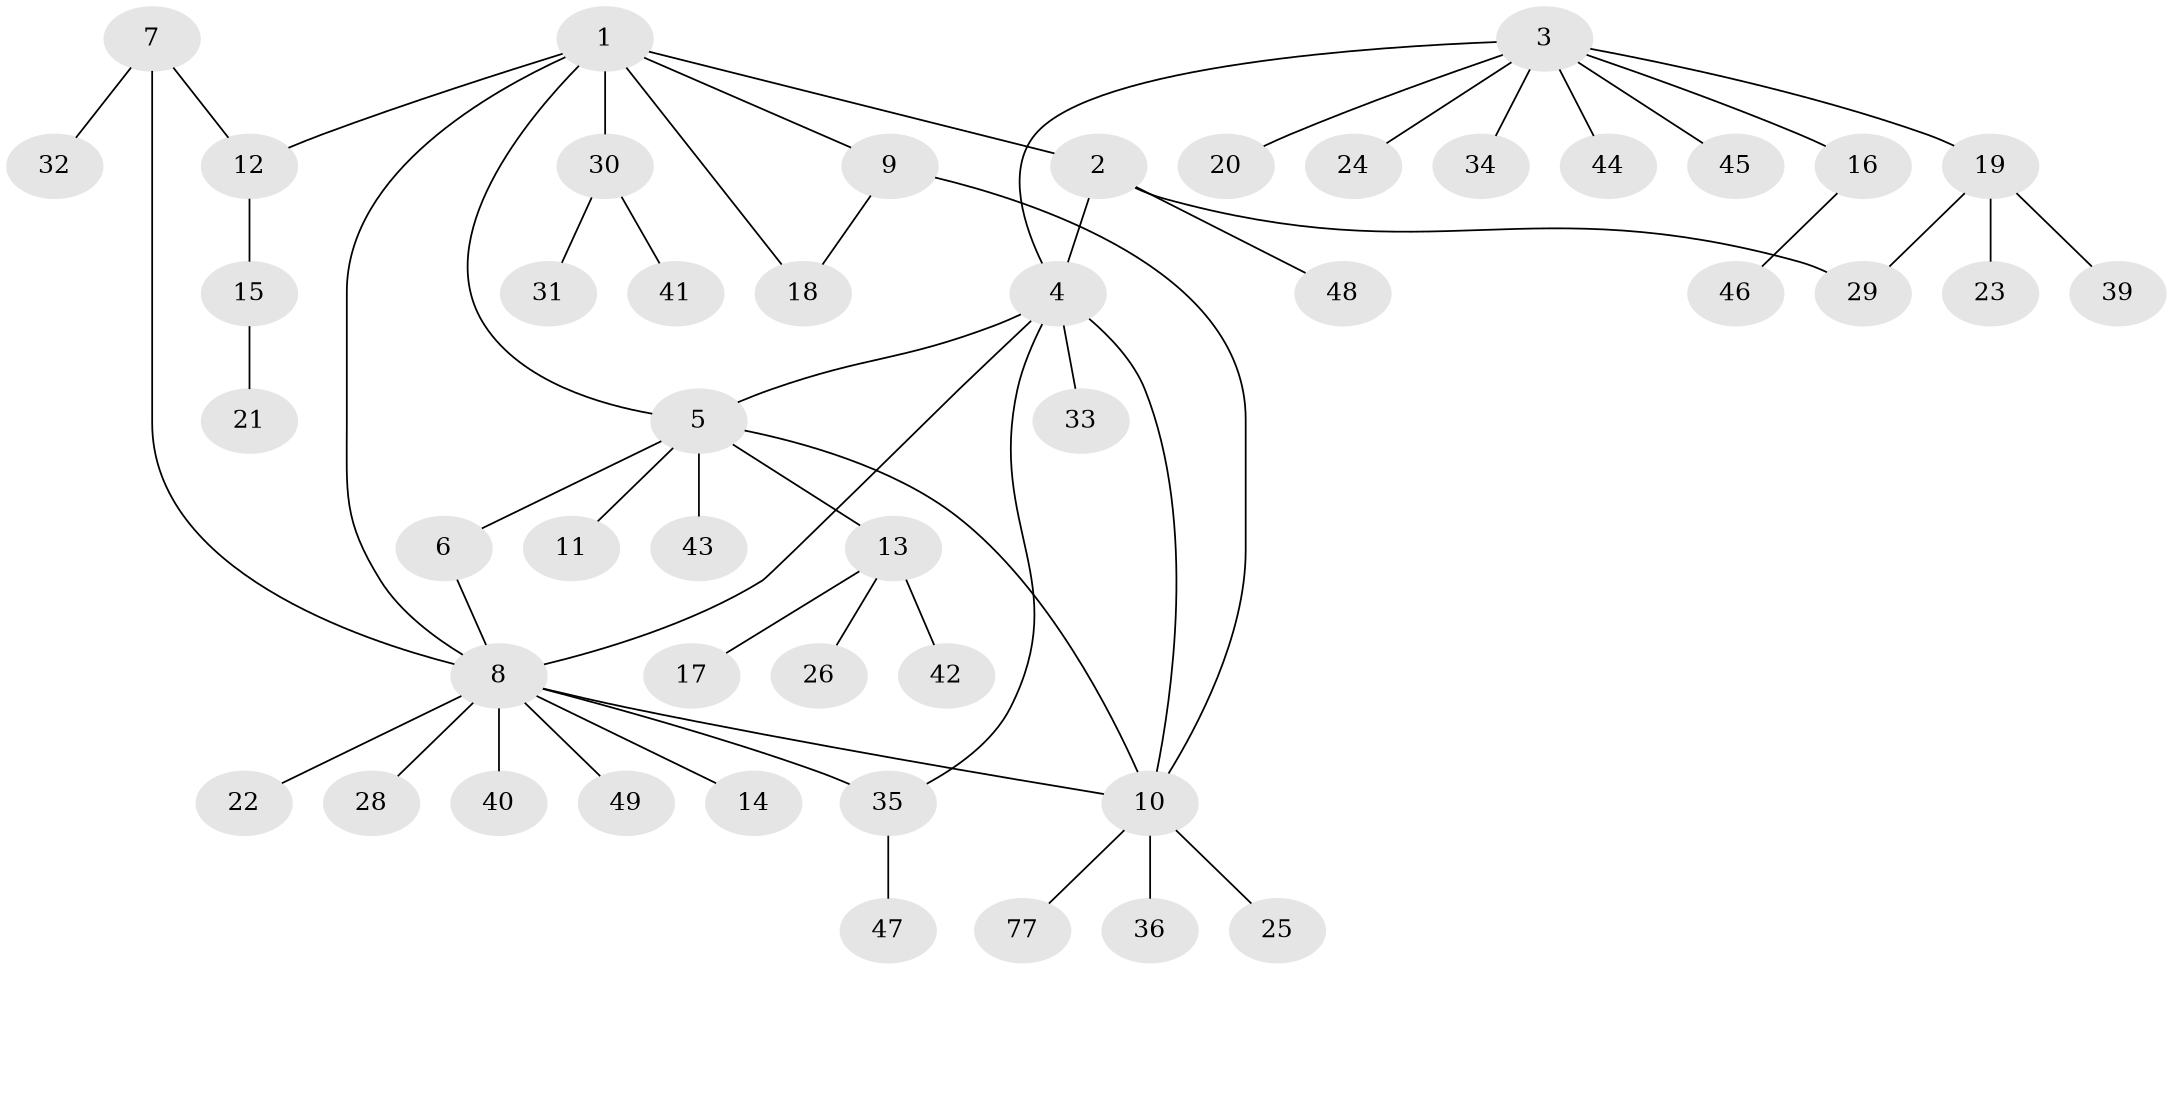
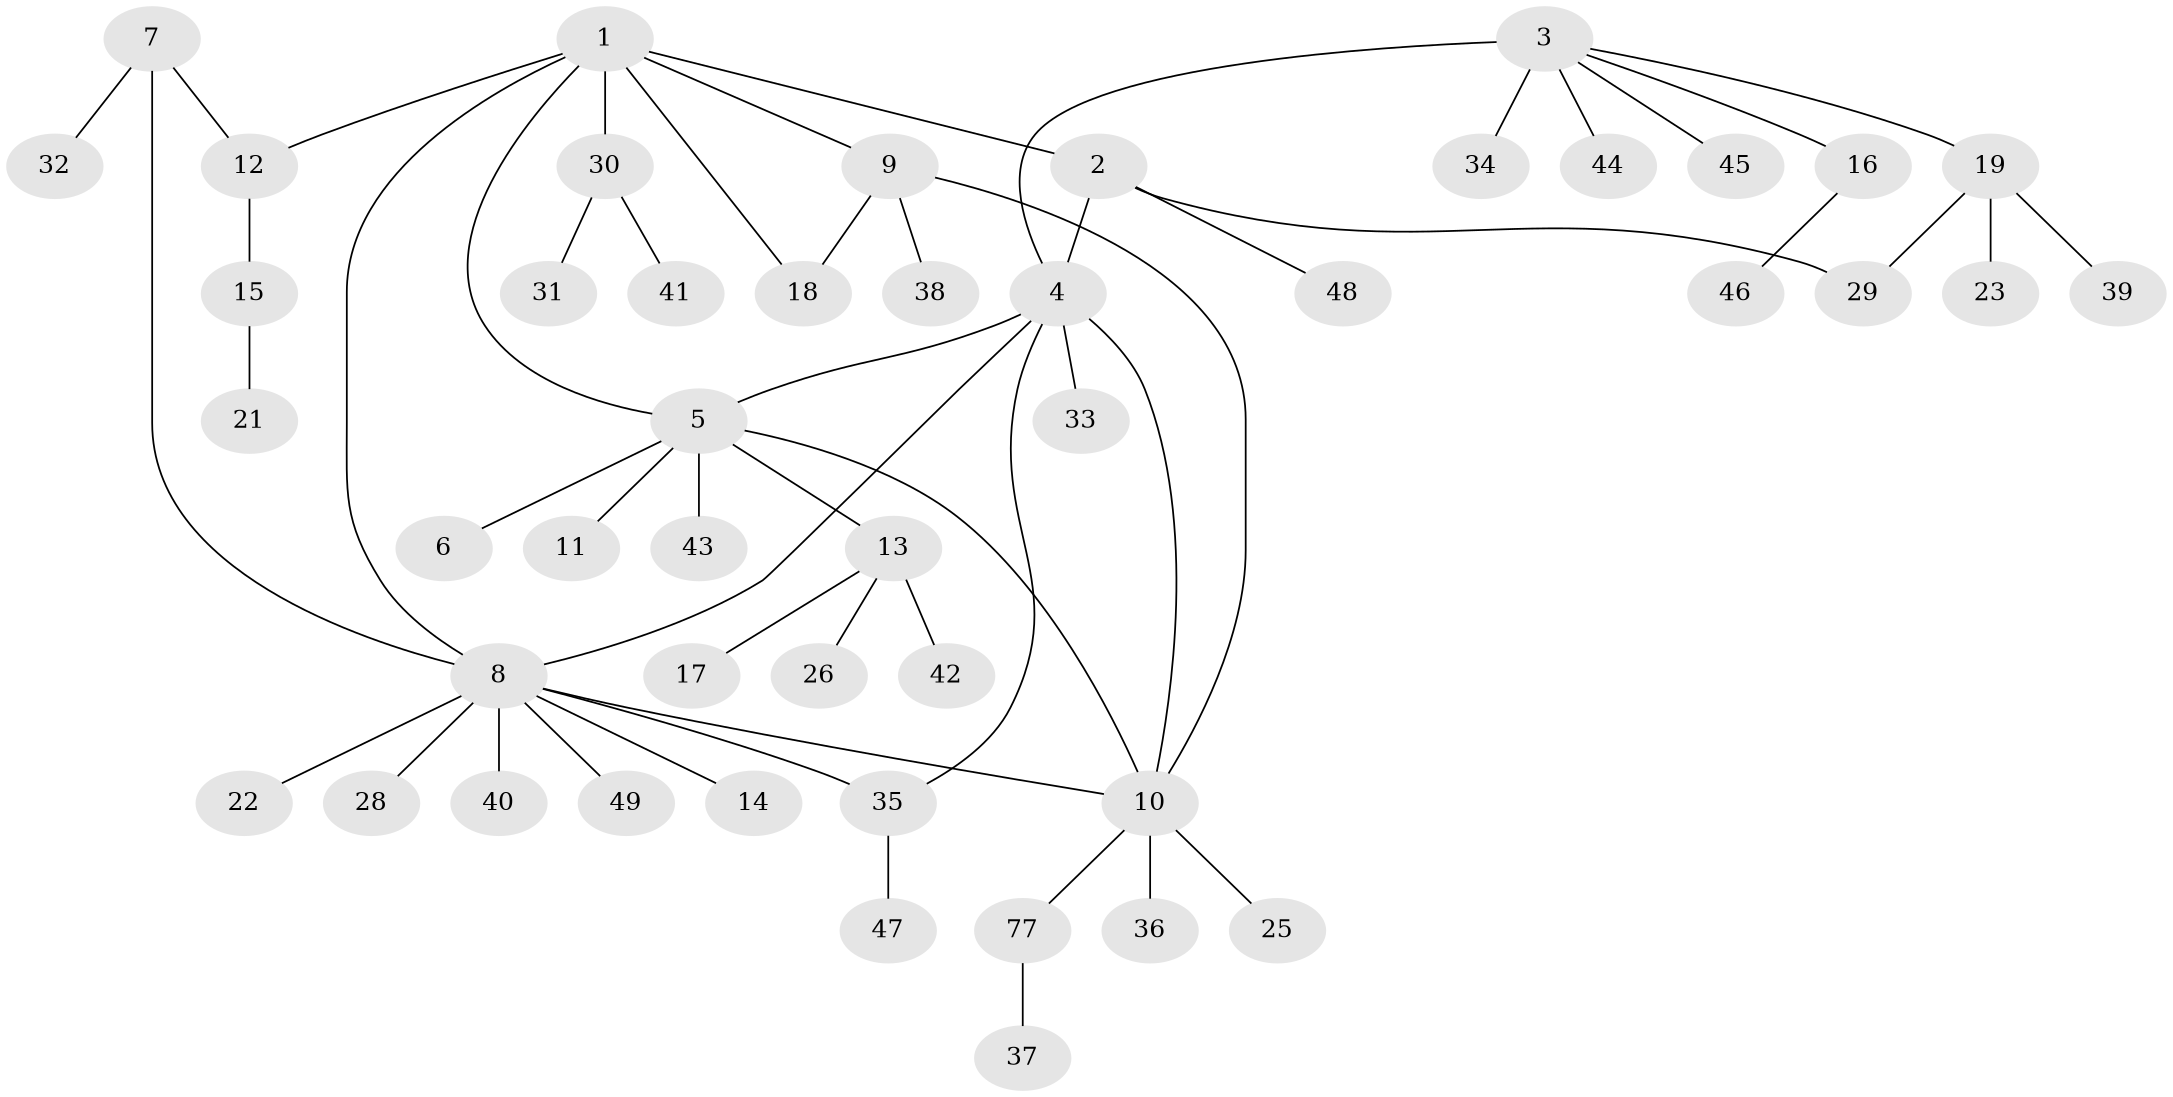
node "20": removed
node "24": removed
node "38": added
edge "6" -- "8": removed
node "37": added
